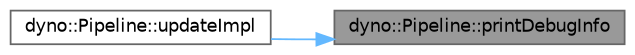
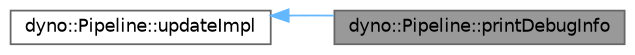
edge "dyno::Pipeline::updateImpl" -> "dyno::Pipeline::printDebugInfo": reversed
